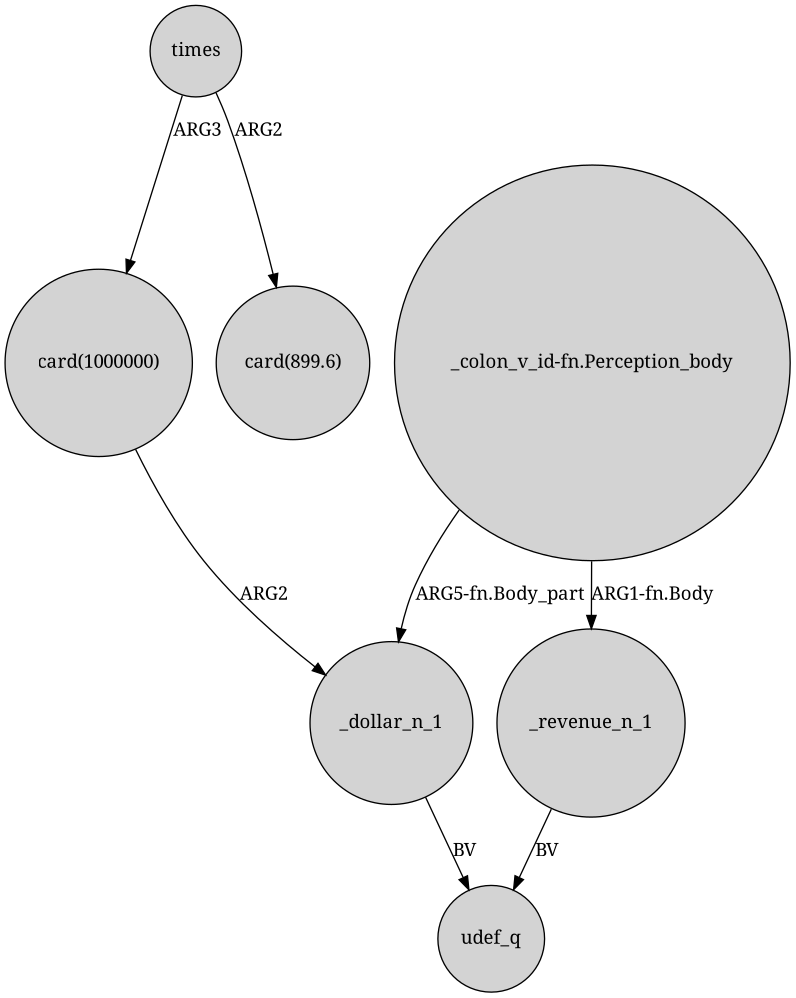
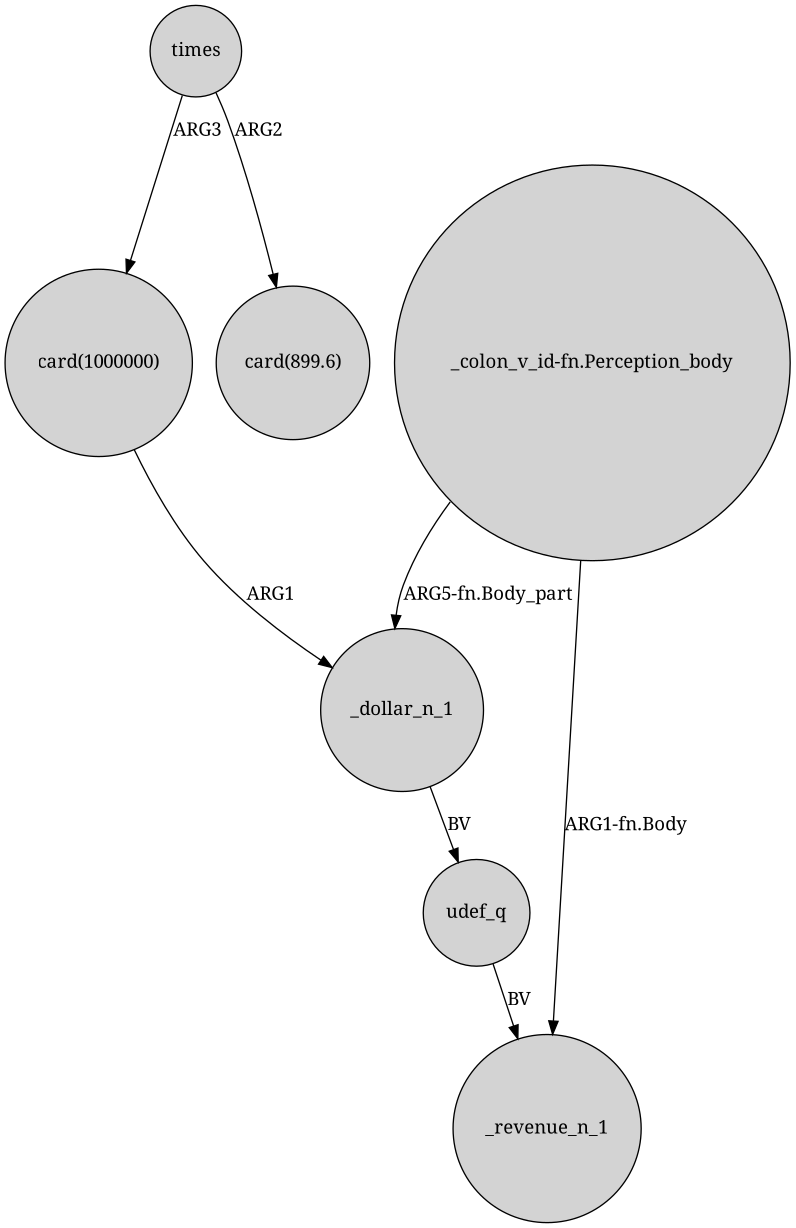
edge "card(1000000)" -> "_dollar_n_1": label "ARG2" -> "ARG1"
edge "_revenue_n_1" -> "udef_q": reversed
